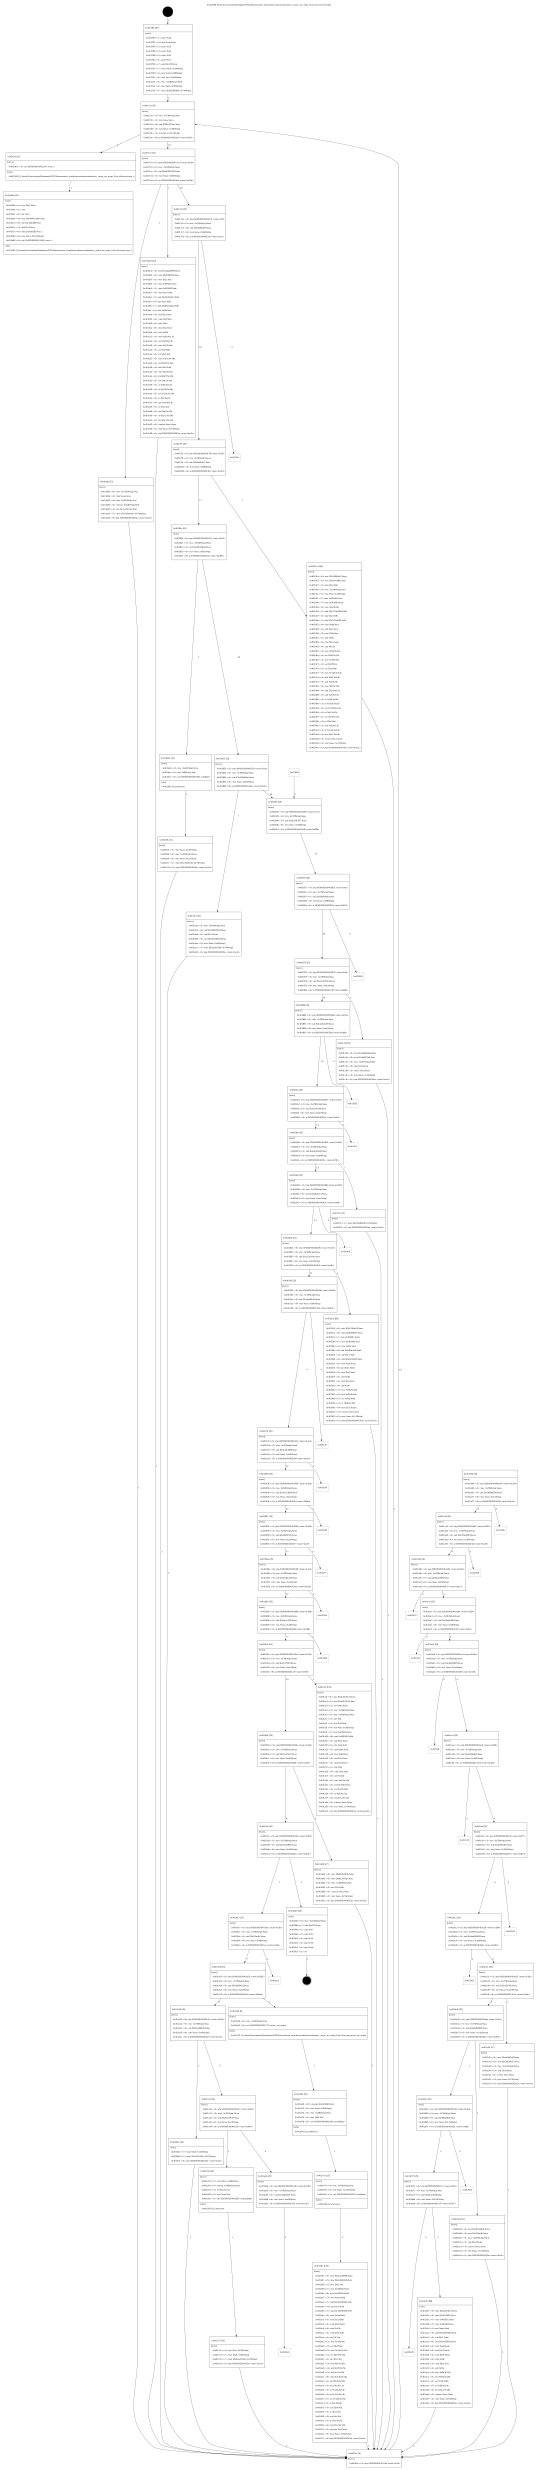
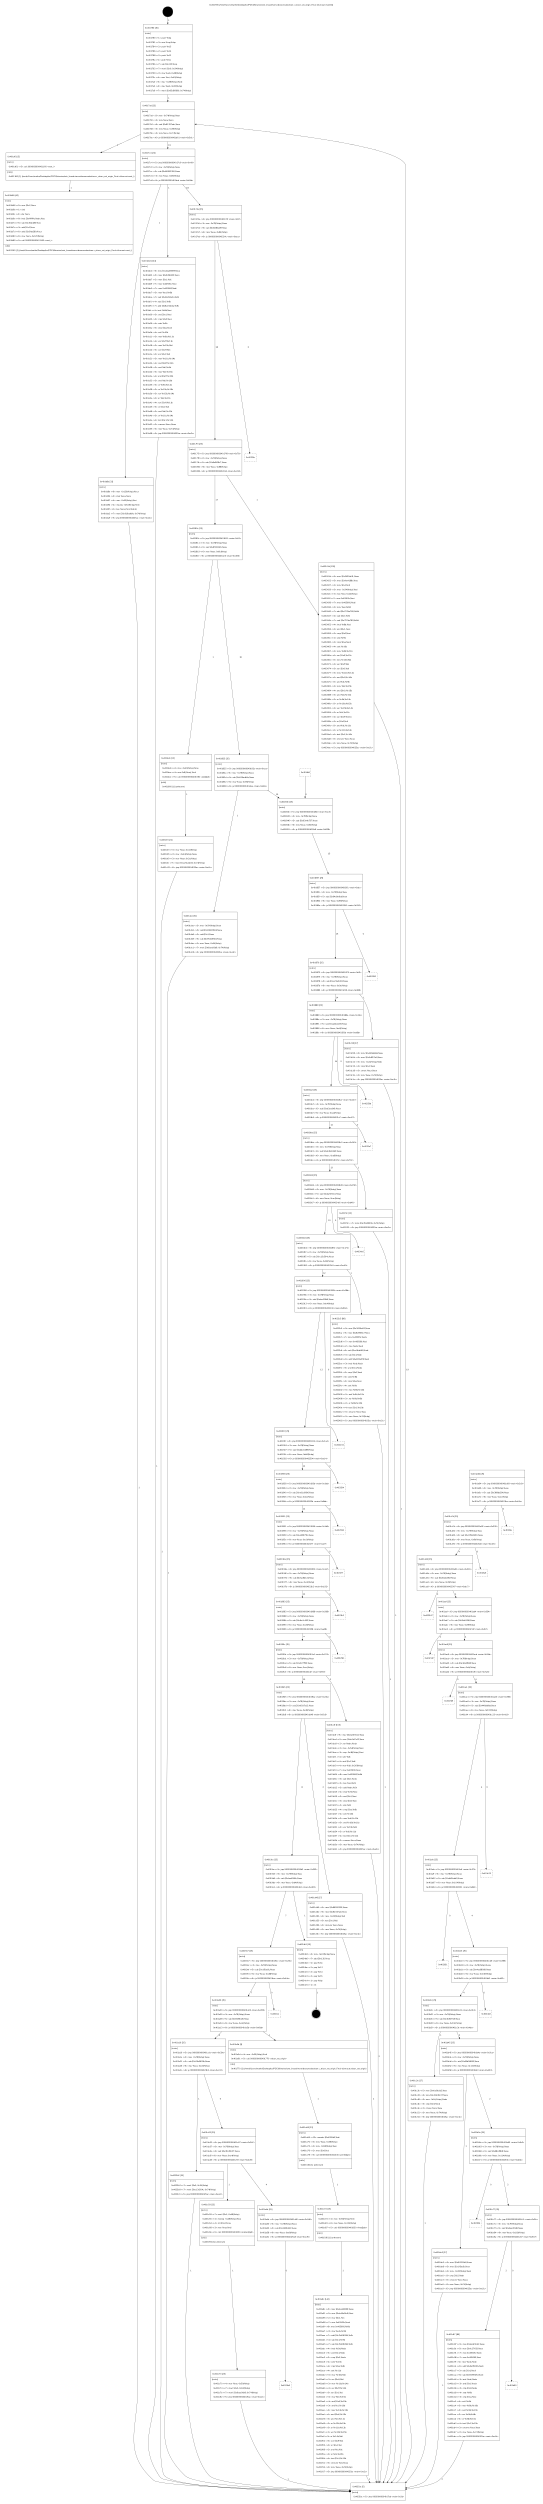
edge "0x401cdf [103]" -> "0x4025ac [5]": added, label "2"
